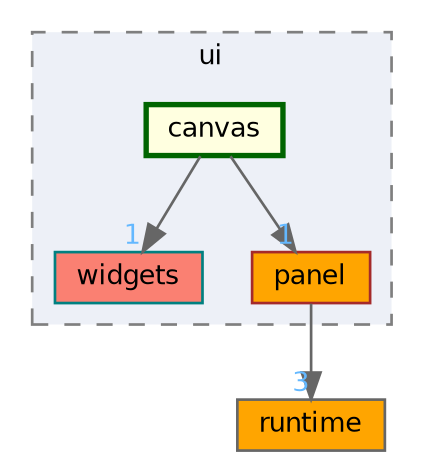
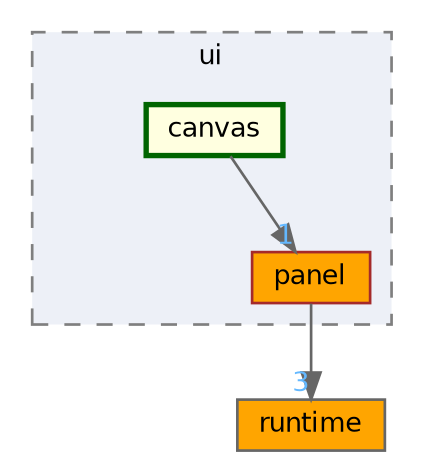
node "widgets": removed
